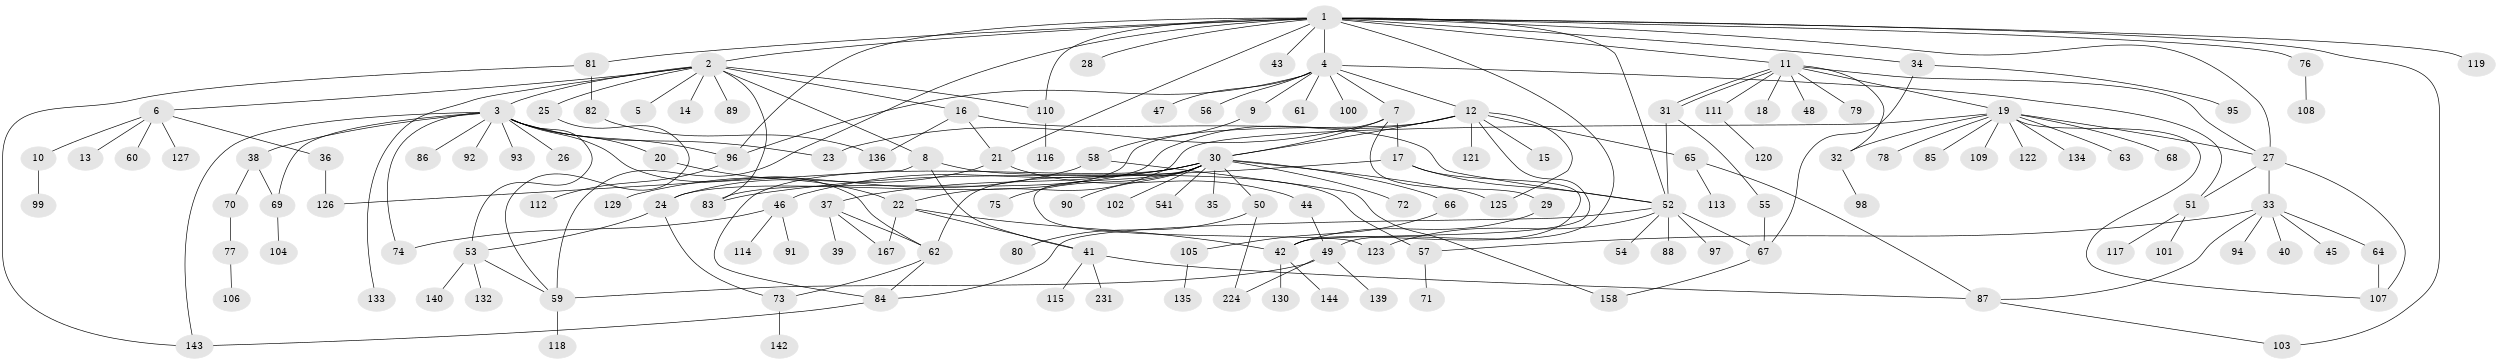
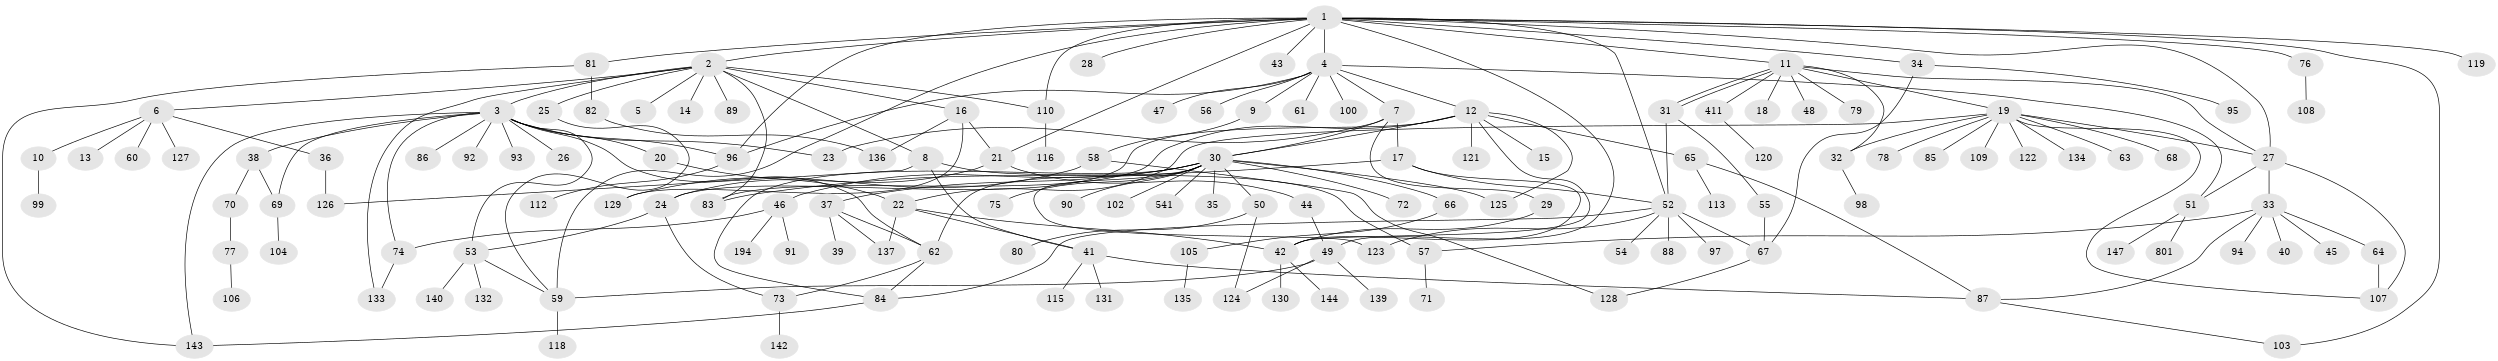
node "111": label "111" -> "411"
edge "16" -- "52": now "16" -- "129"
node "114": label "114" -> "194"
node "167": label "167" -> "137"
node "117": label "117" -> "147"
node "101": label "101" -> "801"
edge "74" -- "133": added
node "231": label "231" -> "131"
node "224": label "224" -> "124"
node "158": label "158" -> "128"
